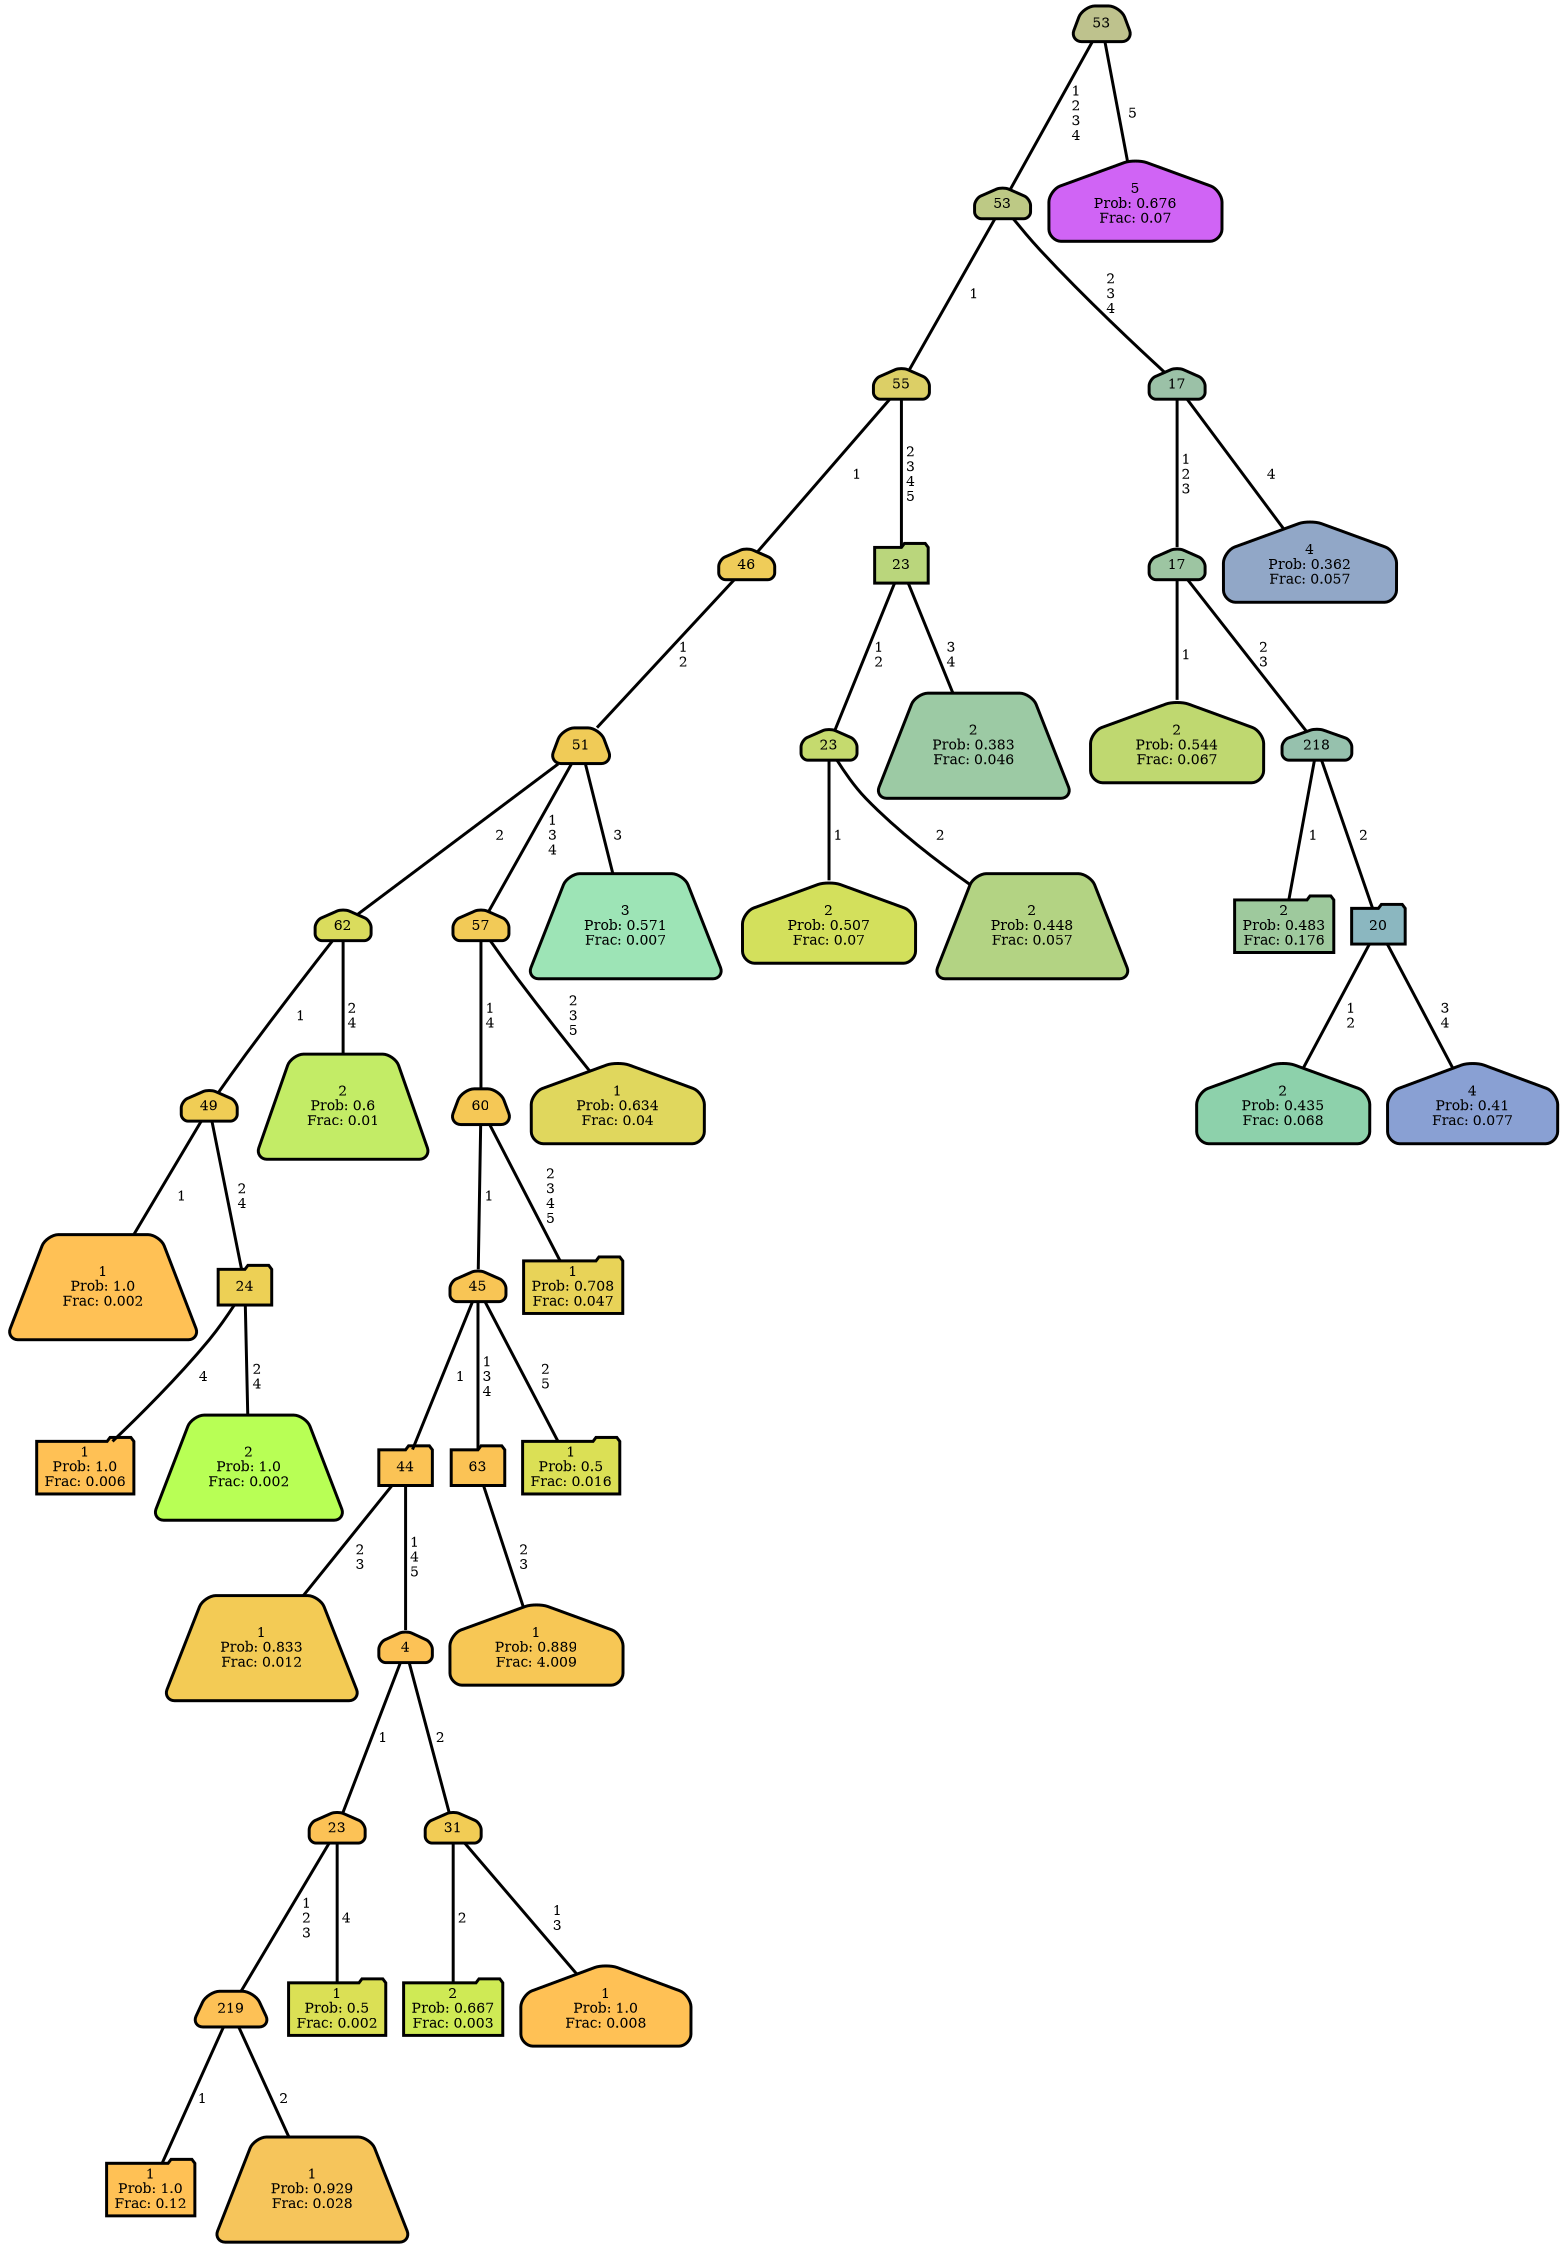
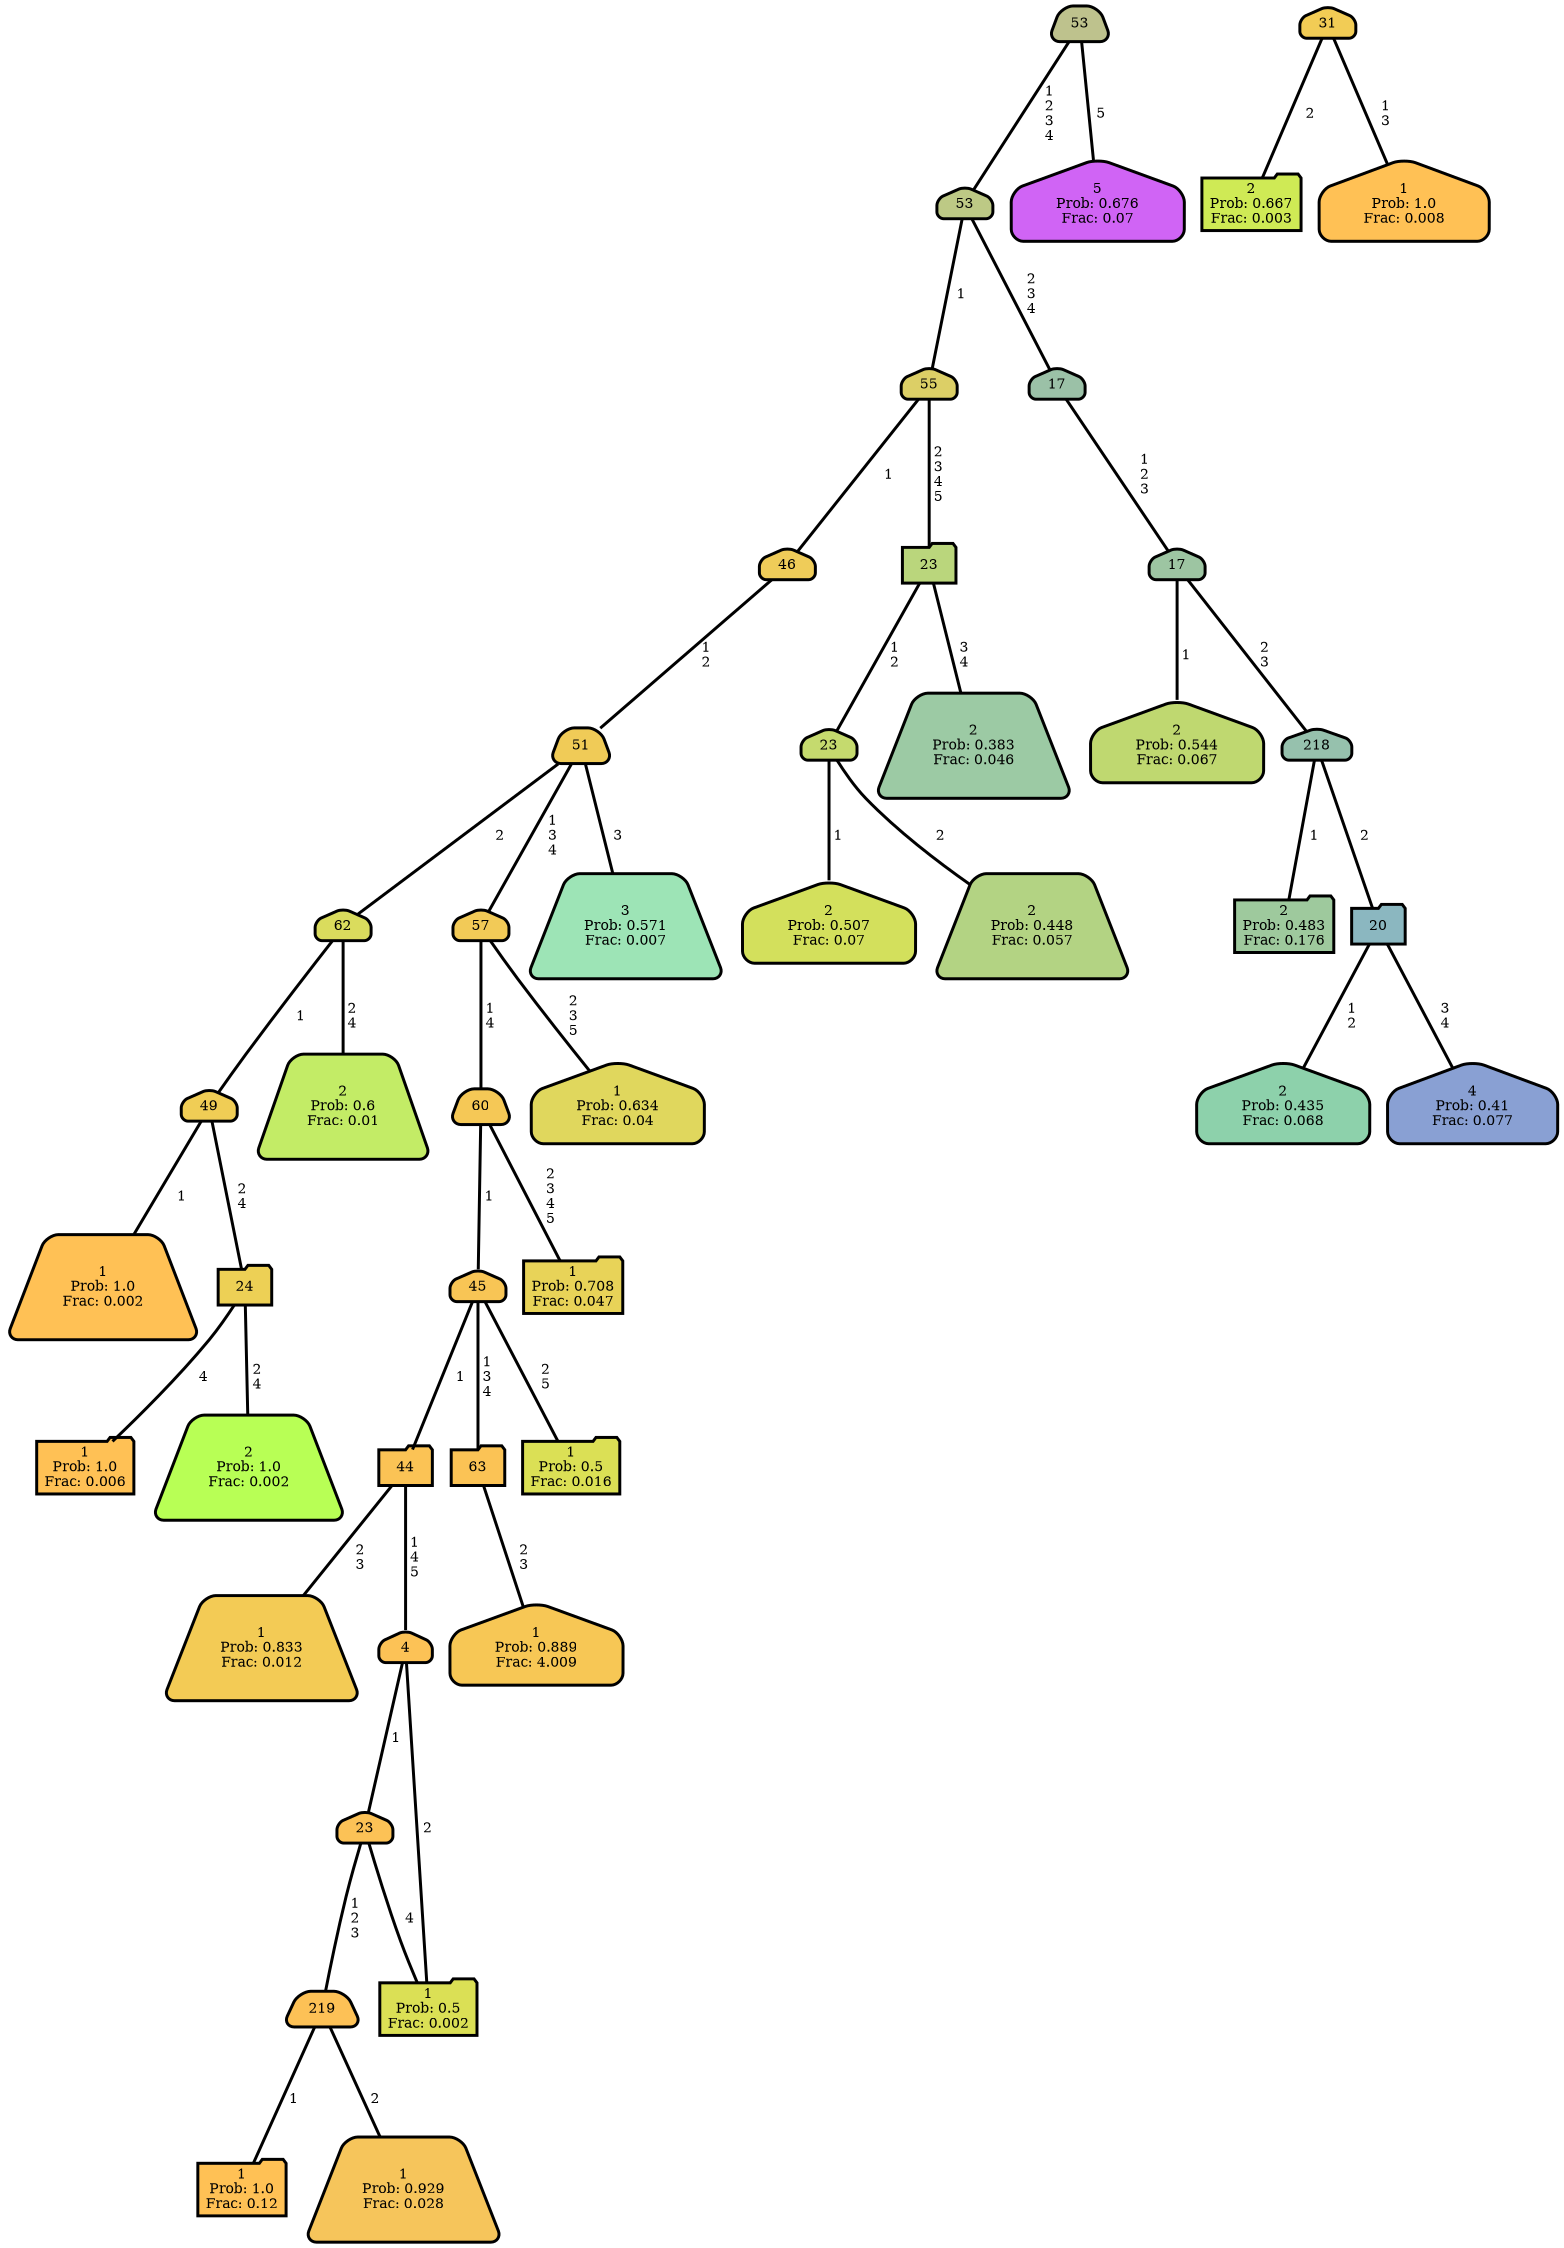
node "4 Prob: 0.362 Frac: 0.057": removed
edge "4" -- "31": now "4" -- "1 Prob: 0.5 Frac: 0.002"
